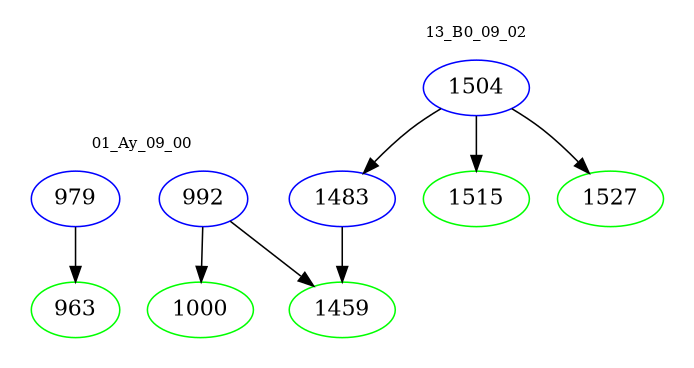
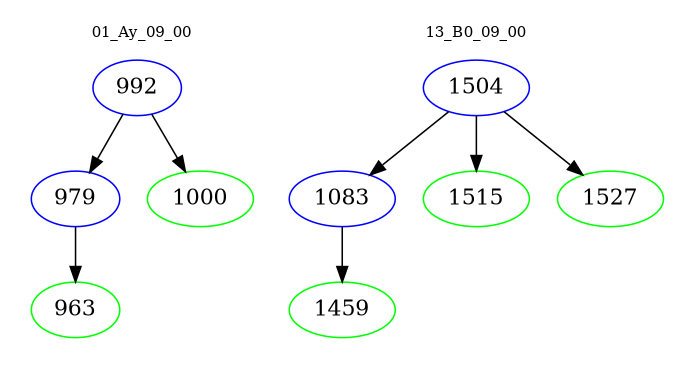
cluster "13_B0_09_02": label "13_B0_09_02" -> "13_B0_09_00"
node "1483": label "1483" -> "1083"
edge "992" -> "1459": now "992" -> "979"
